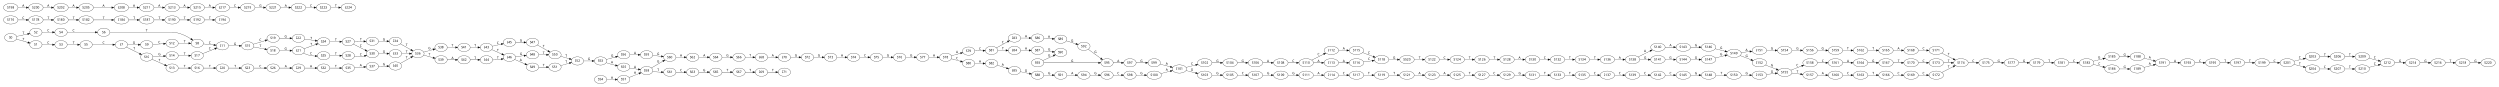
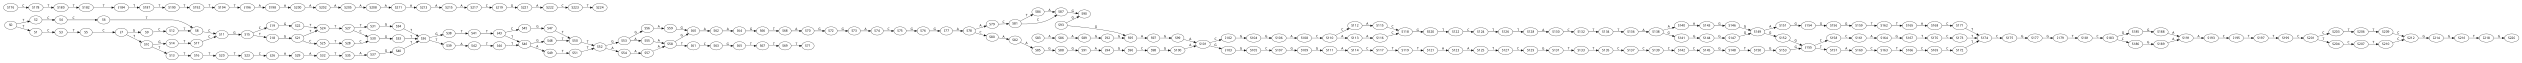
node "S196": added
edge "S81" -> "S83": now "S81" -> "S87"
edge "S52" -> "S54": added, label "A"
